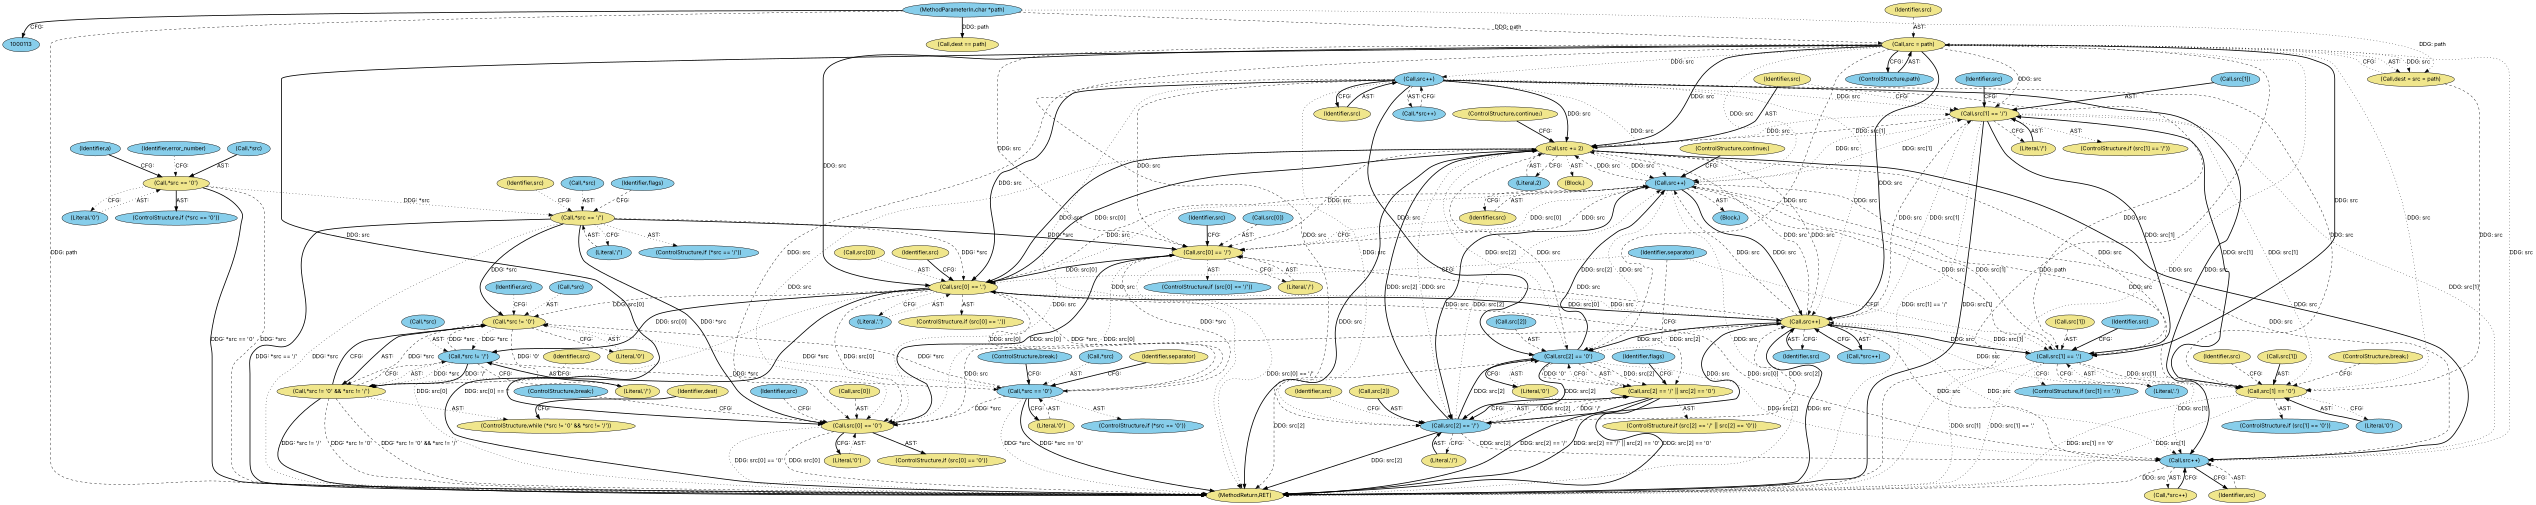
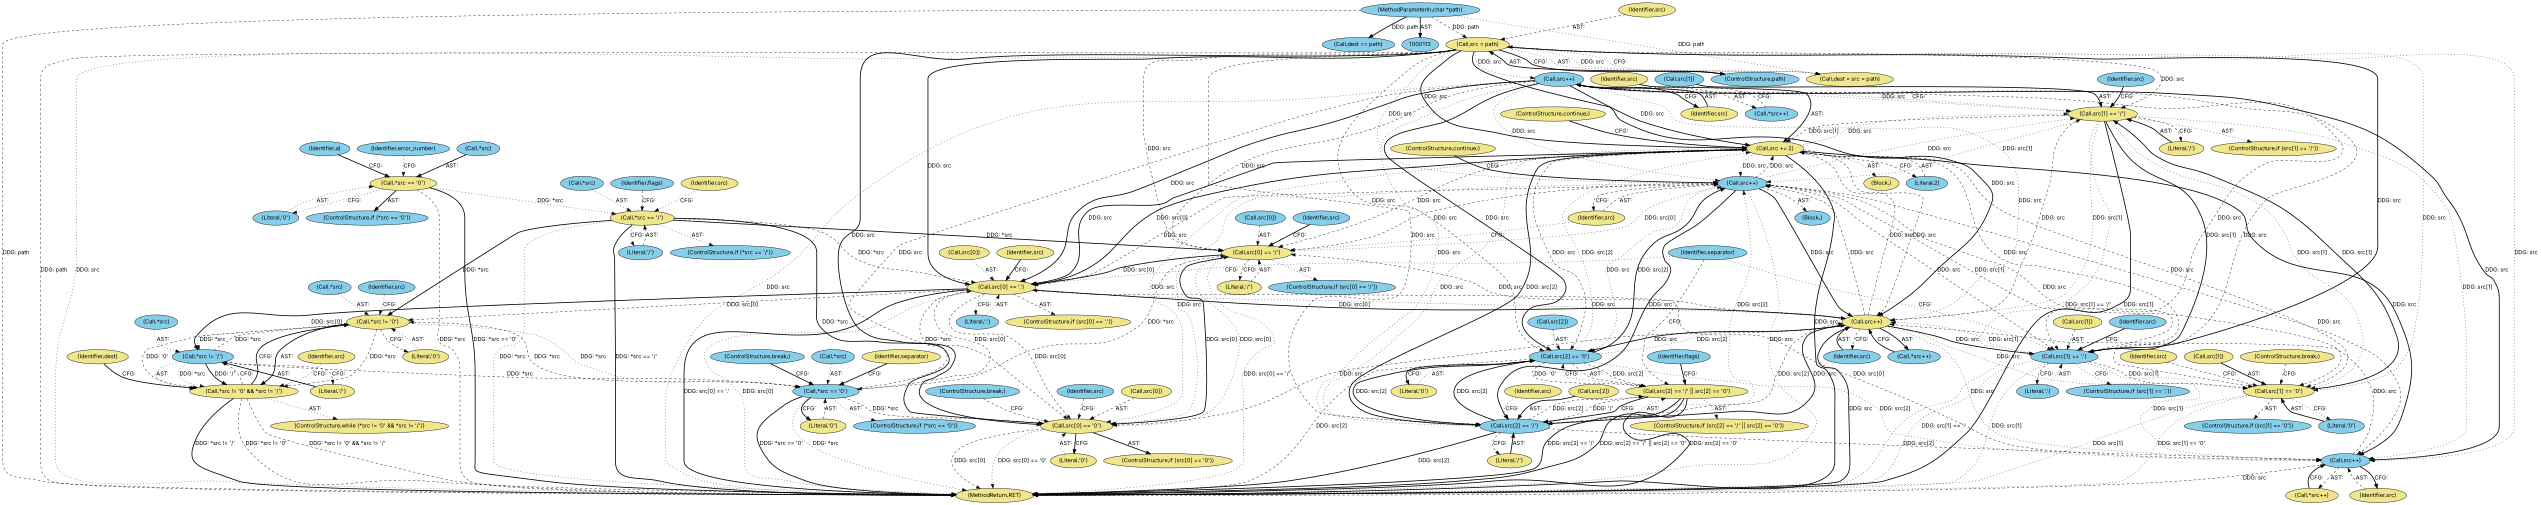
edge "(MethodParameterIn,char *path)" -> "1000113": label "CFG: " -> "AST: "
node "(Call,dest == path)": fillcolor khaki -> skyblue
edge "(Call,dest = src = path)" -> "(Call,src[1] == '0')": now "(Call,src += 2)" -> "(Call,src[1] == '0')"
edge "(Identifier,dest)" -> "(ControlStructure,while (*src != '0' && *src != '/'))": now "(Identifier,dest)" -> "(Call,*src != '0' && *src != '/')"
